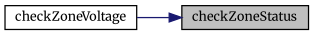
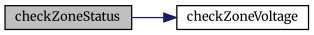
edge "checkZoneVoltage" -> "checkZoneStatus": reversed
